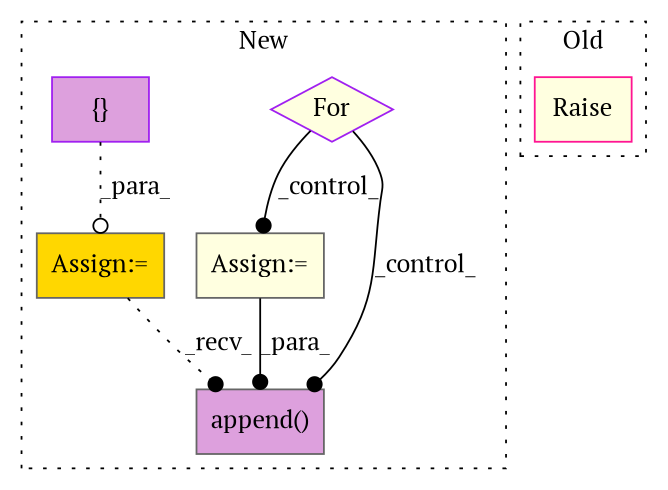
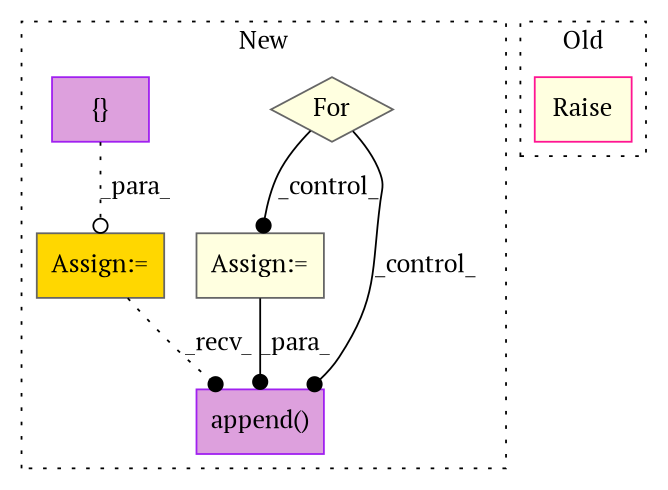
node "For": color purple -> gray40
node "append()": color gray40 -> purple
